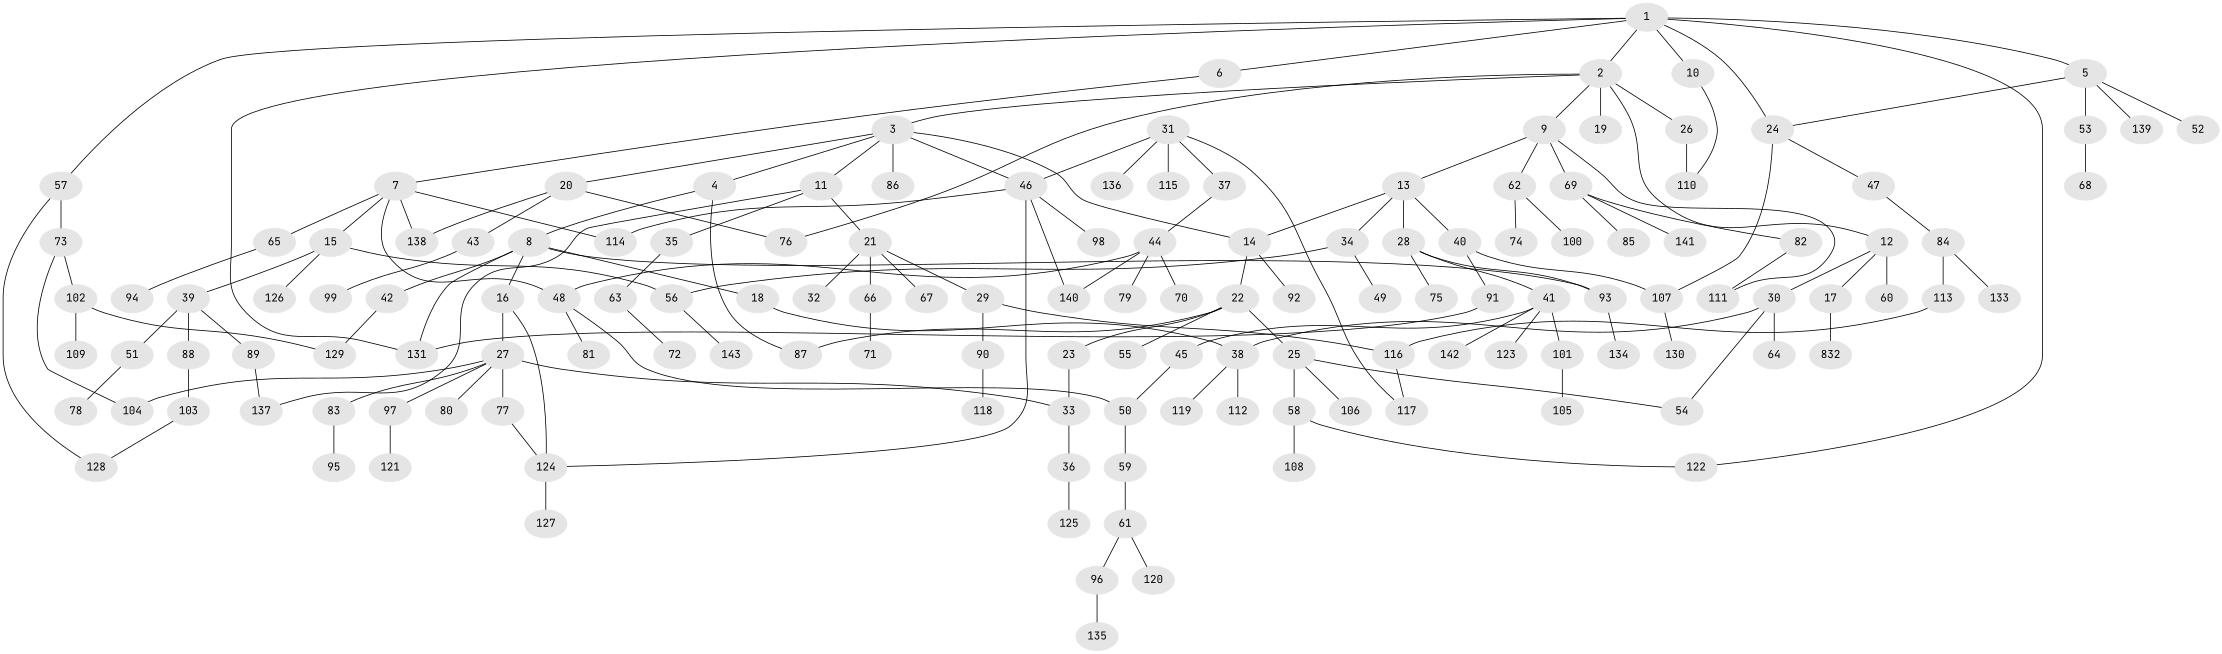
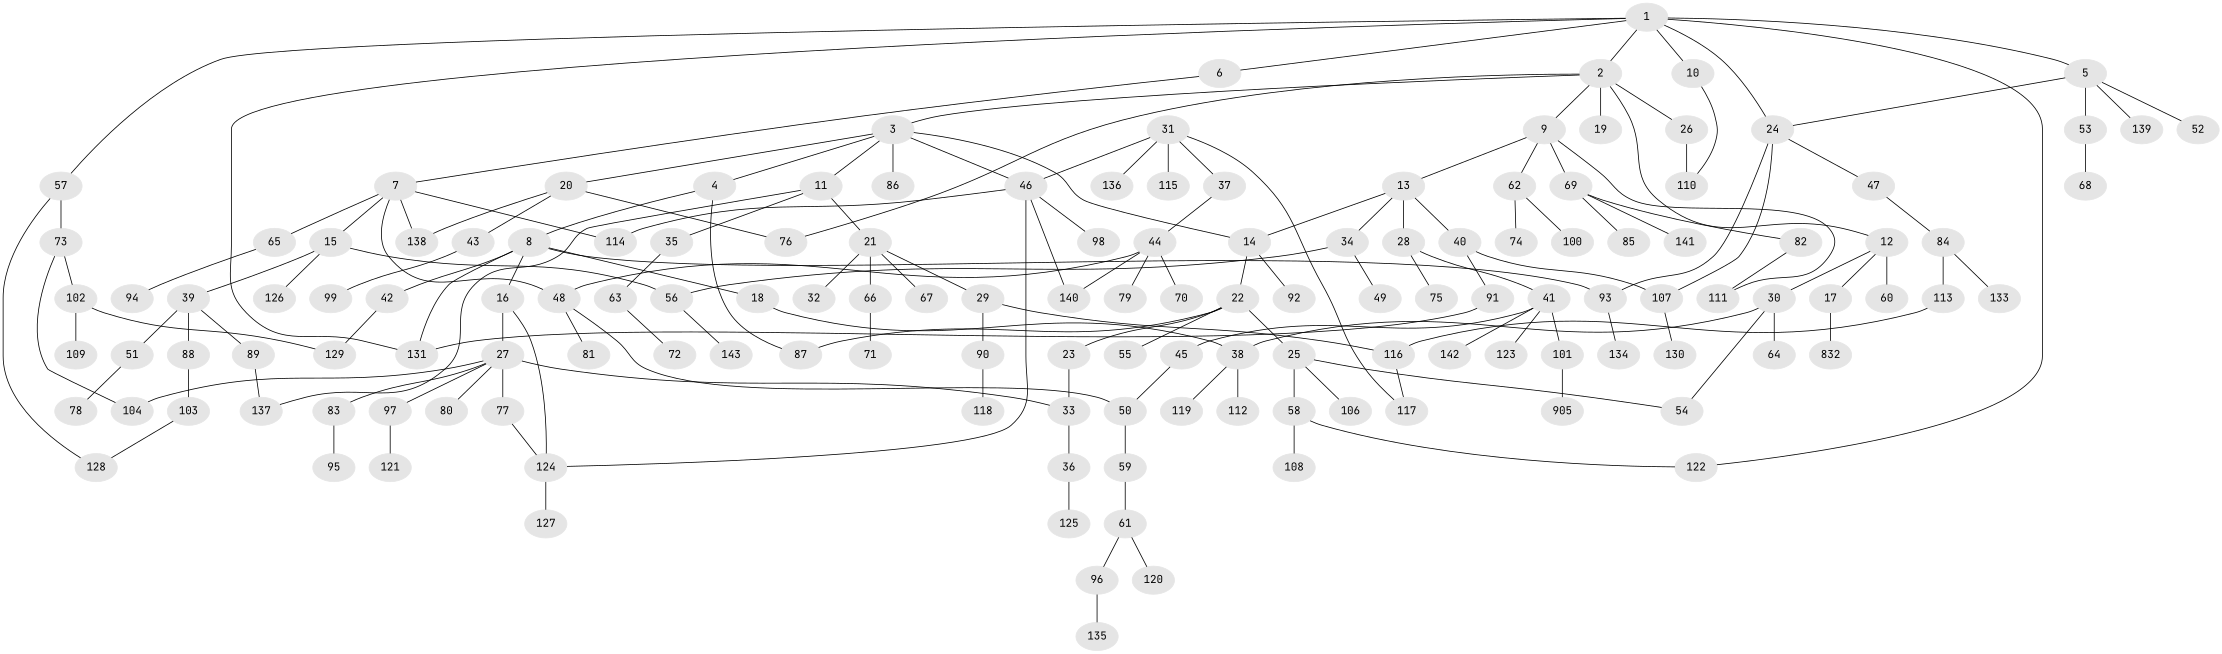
edge "28" -- "93": now "24" -- "93"
node "105": label "105" -> "905"
